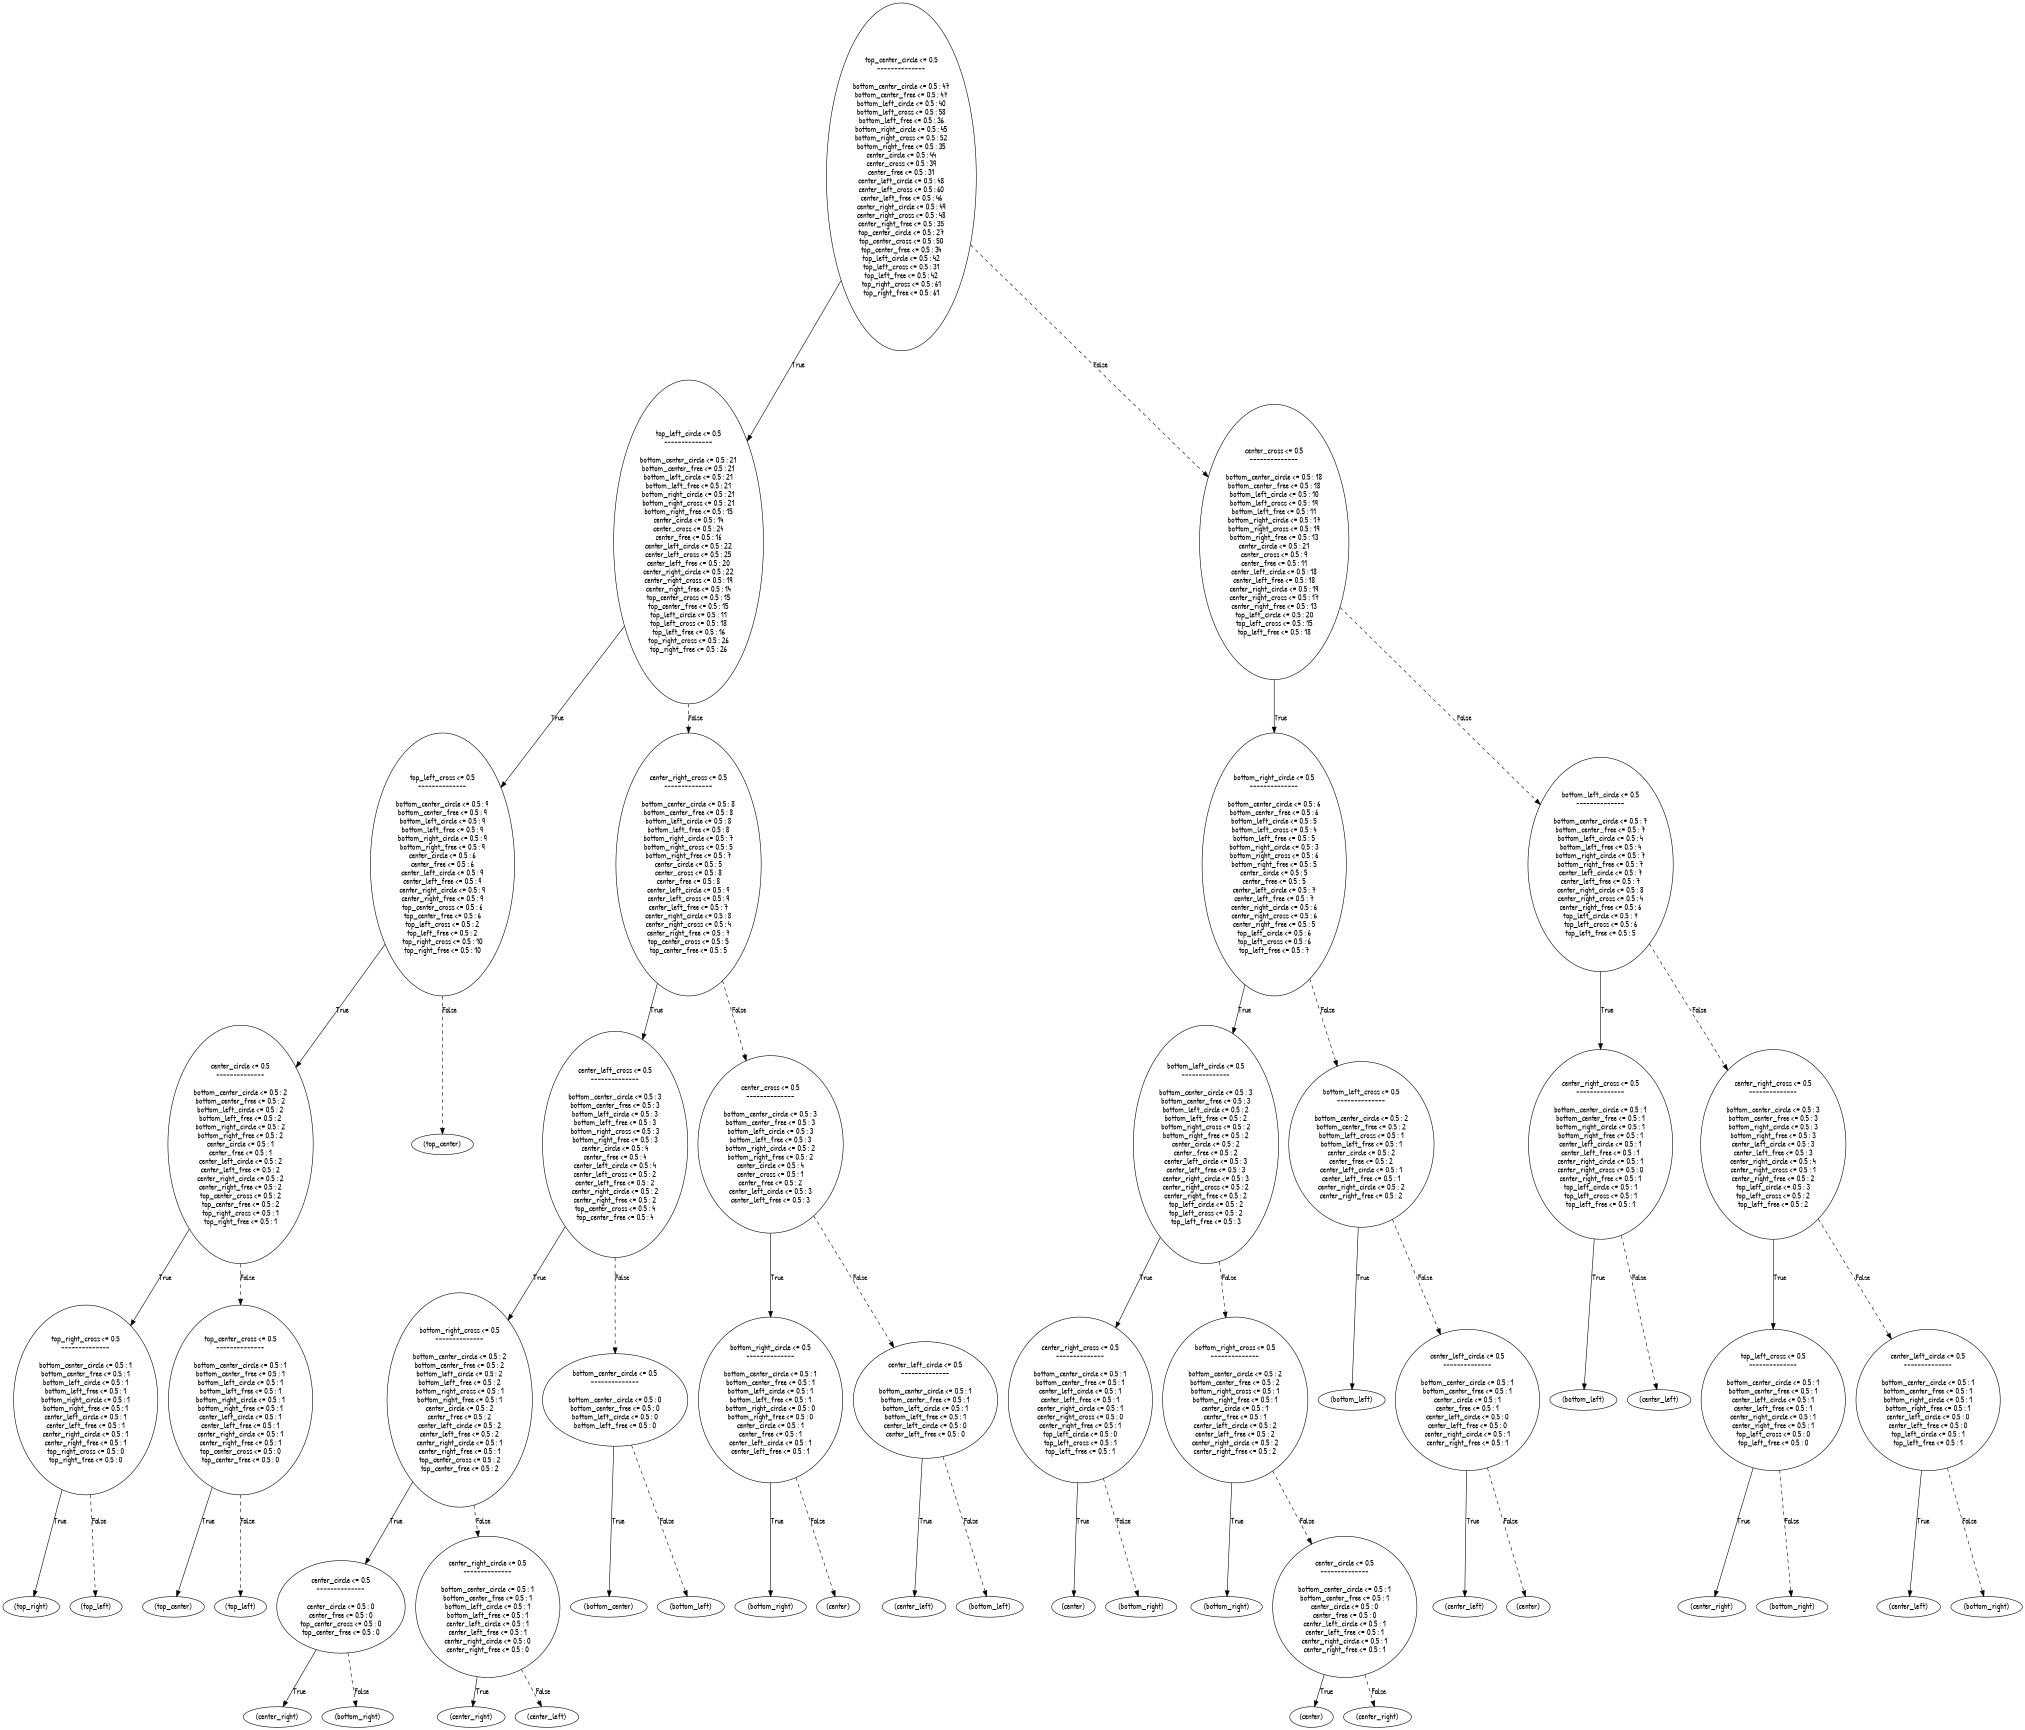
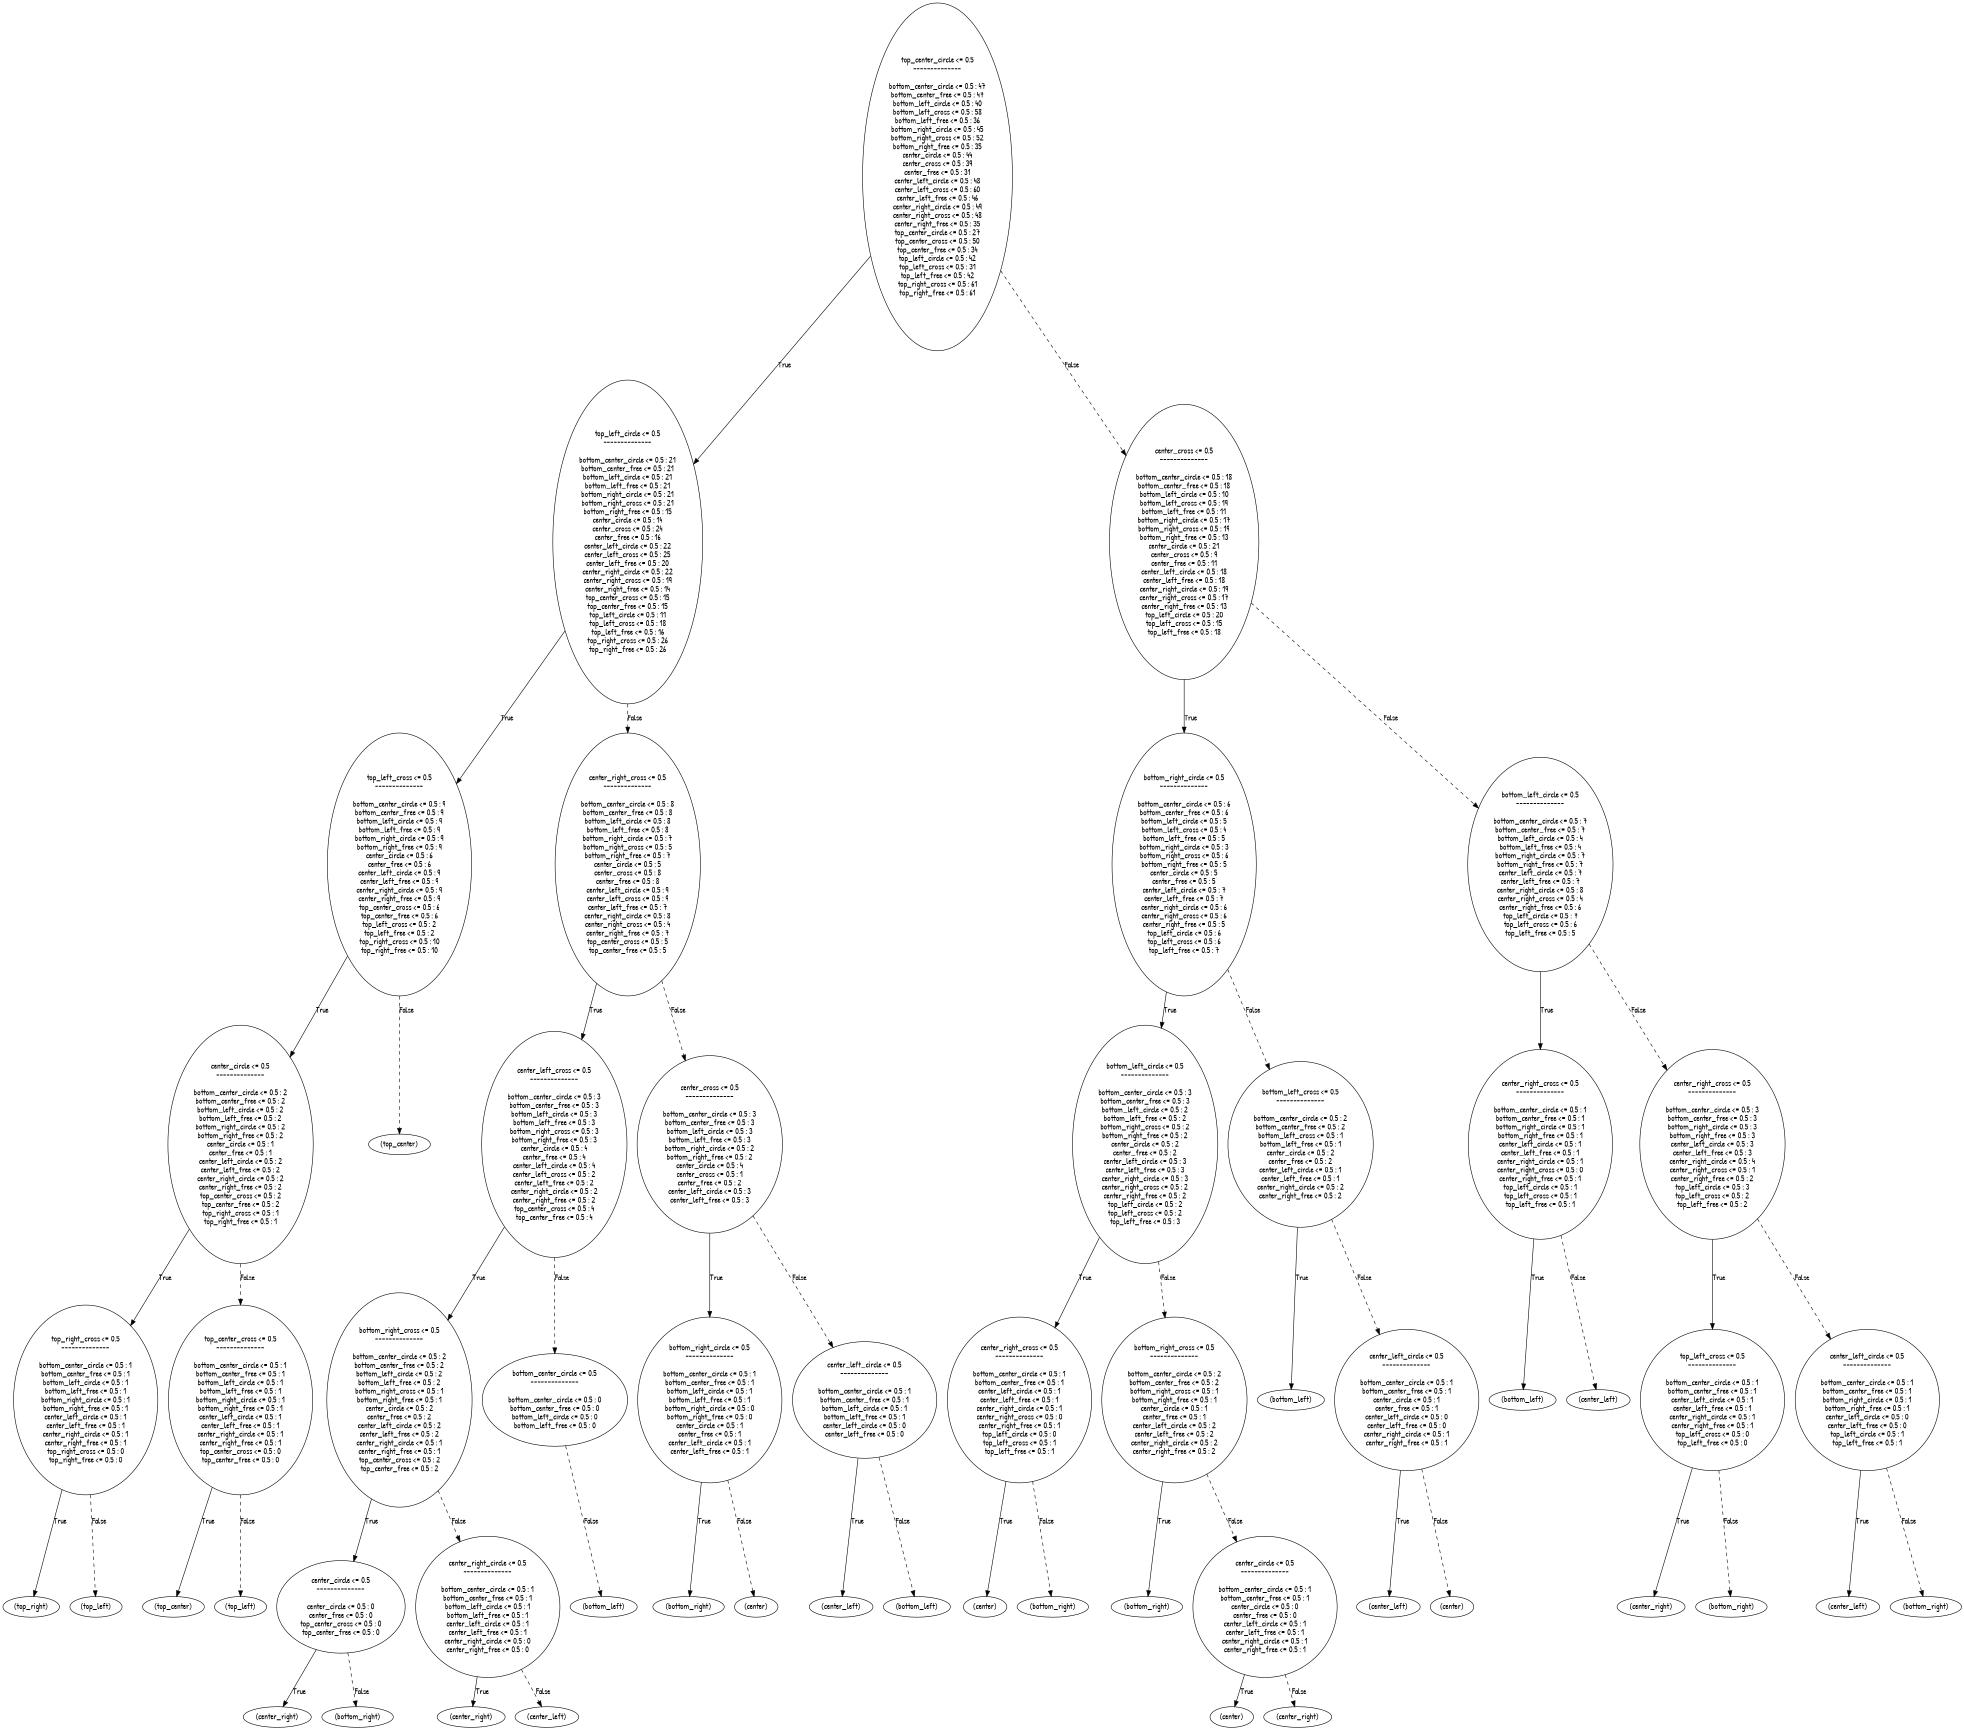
node "(bottom_center)": removed
